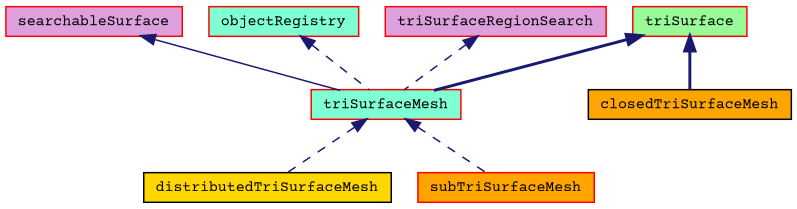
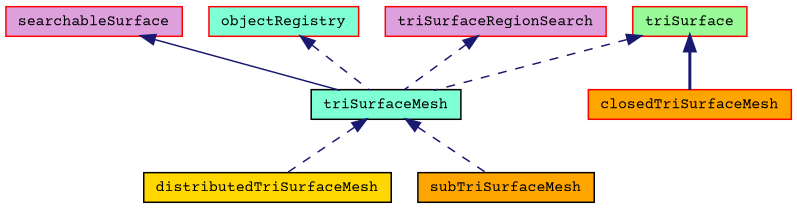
edge "triSurfaceMesh" -> "triSurface": style bold -> dashed
node "triSurfaceMesh": color red -> black
node "closedTriSurfaceMesh": color black -> red
node "subTriSurfaceMesh": color red -> black
